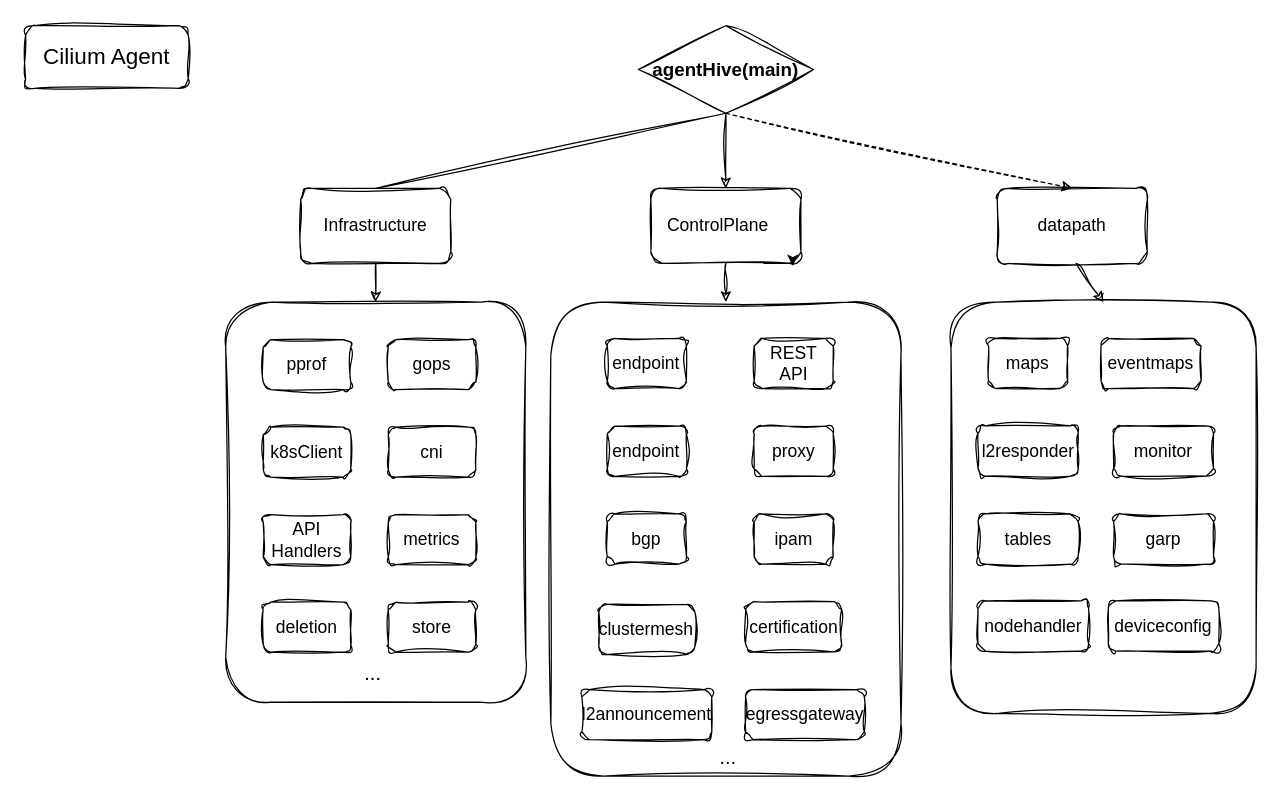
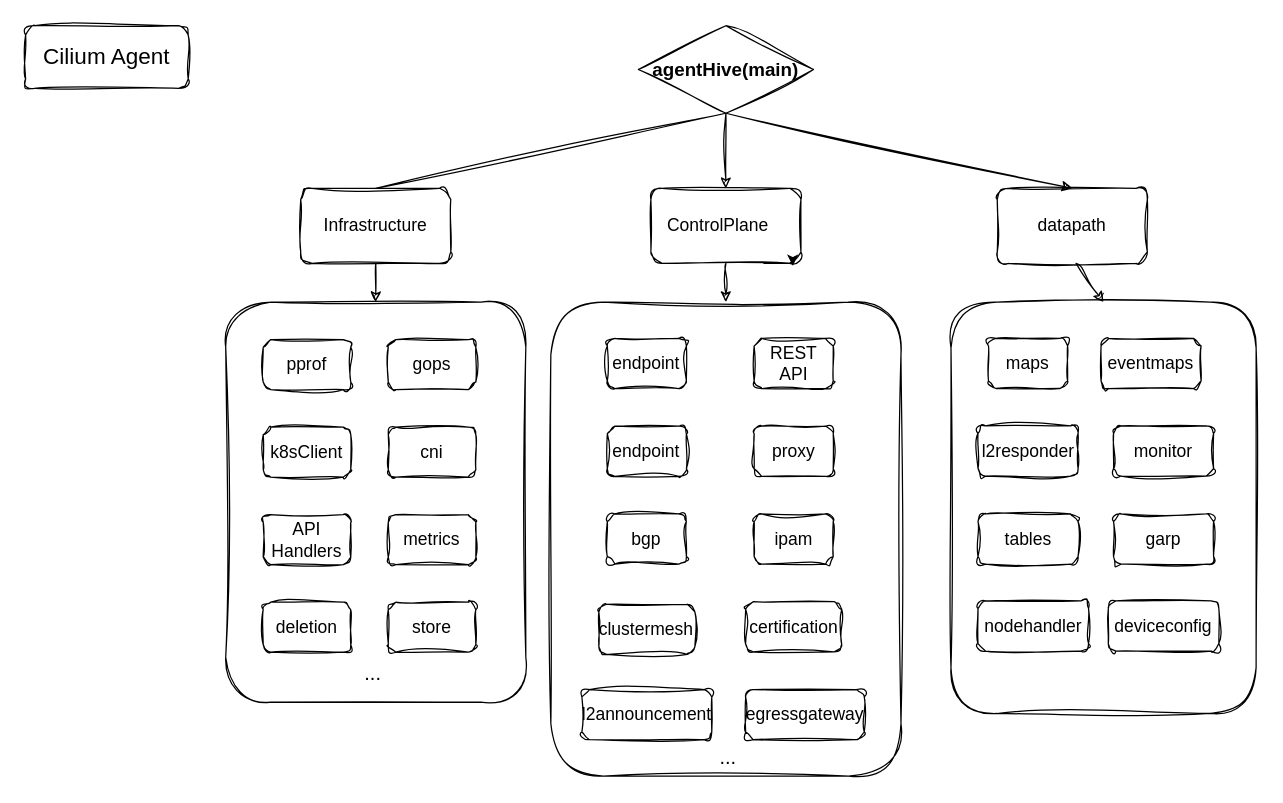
edge "agentHive(main)" -> "datapath": style dashed -> solid
